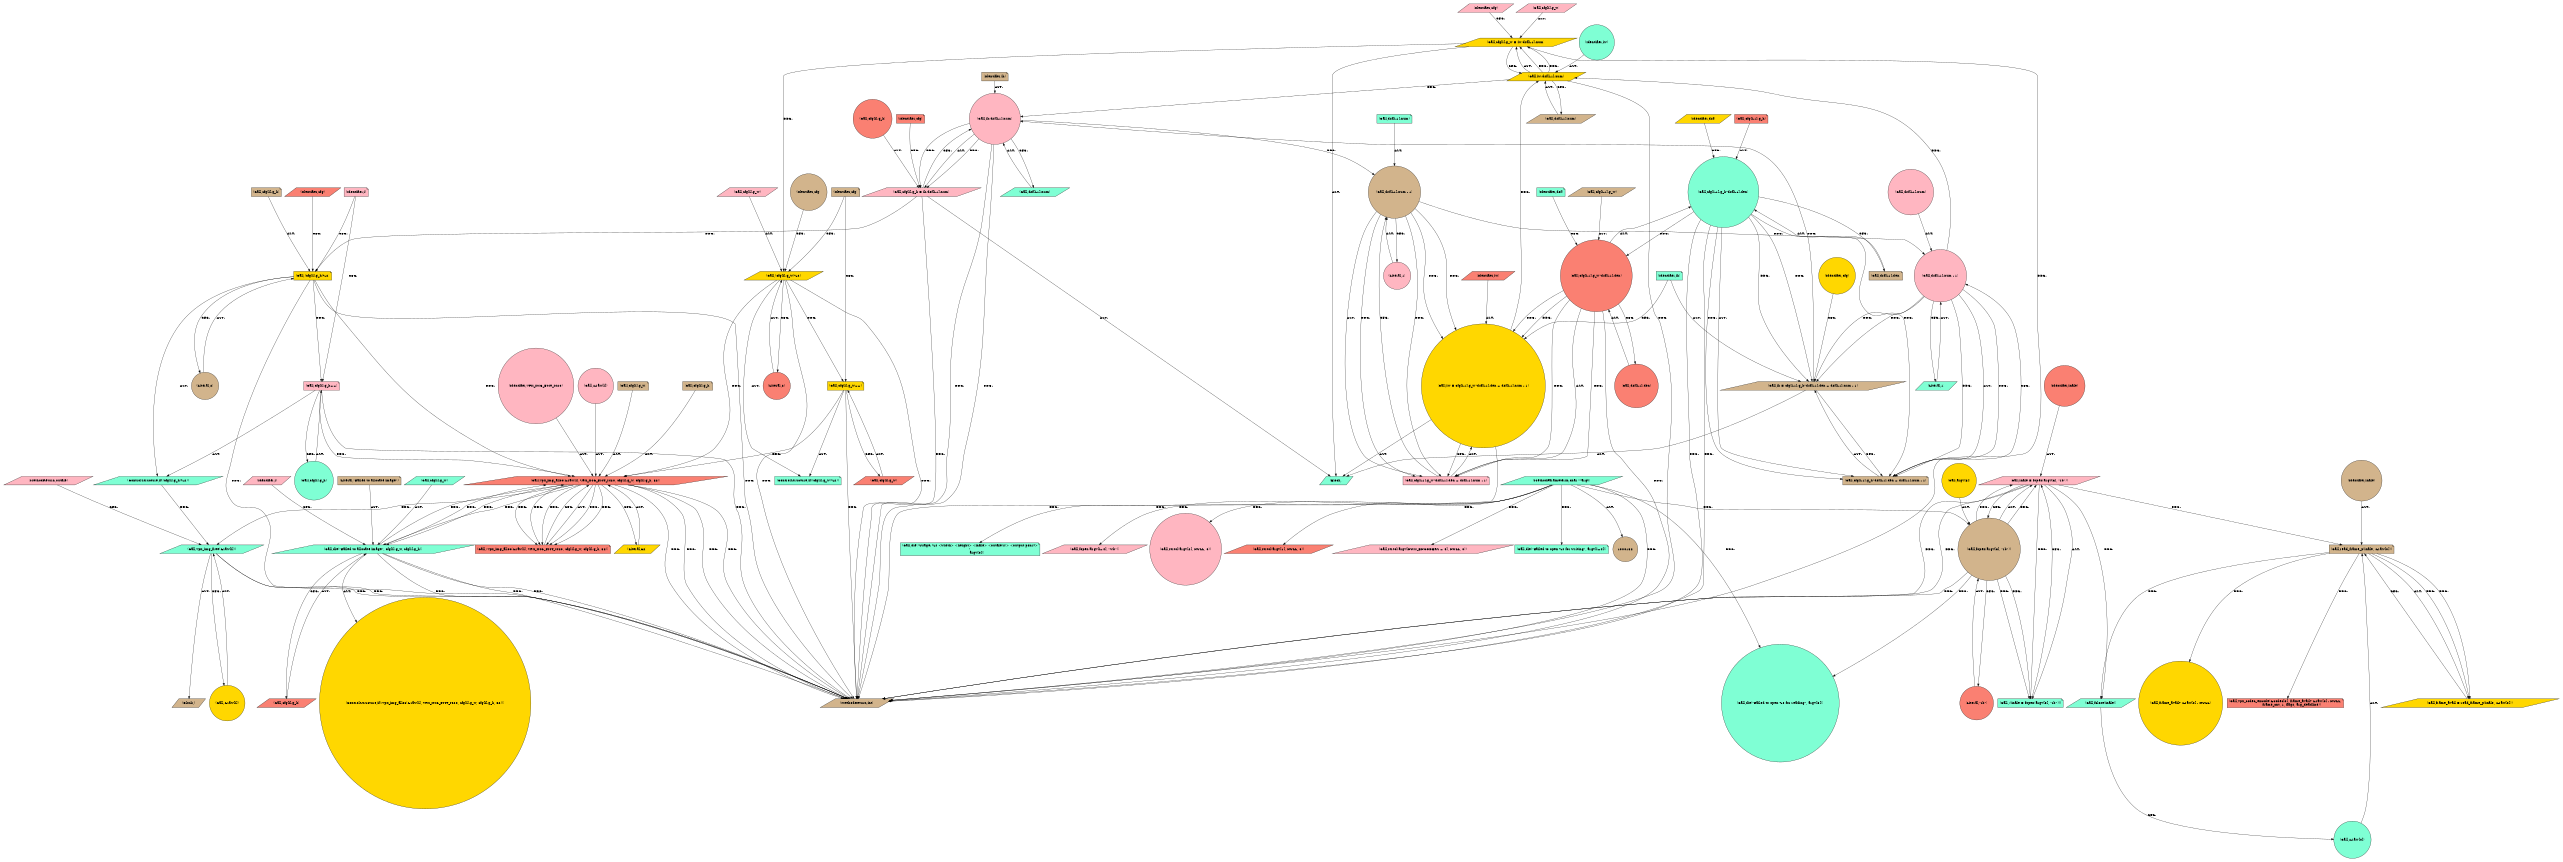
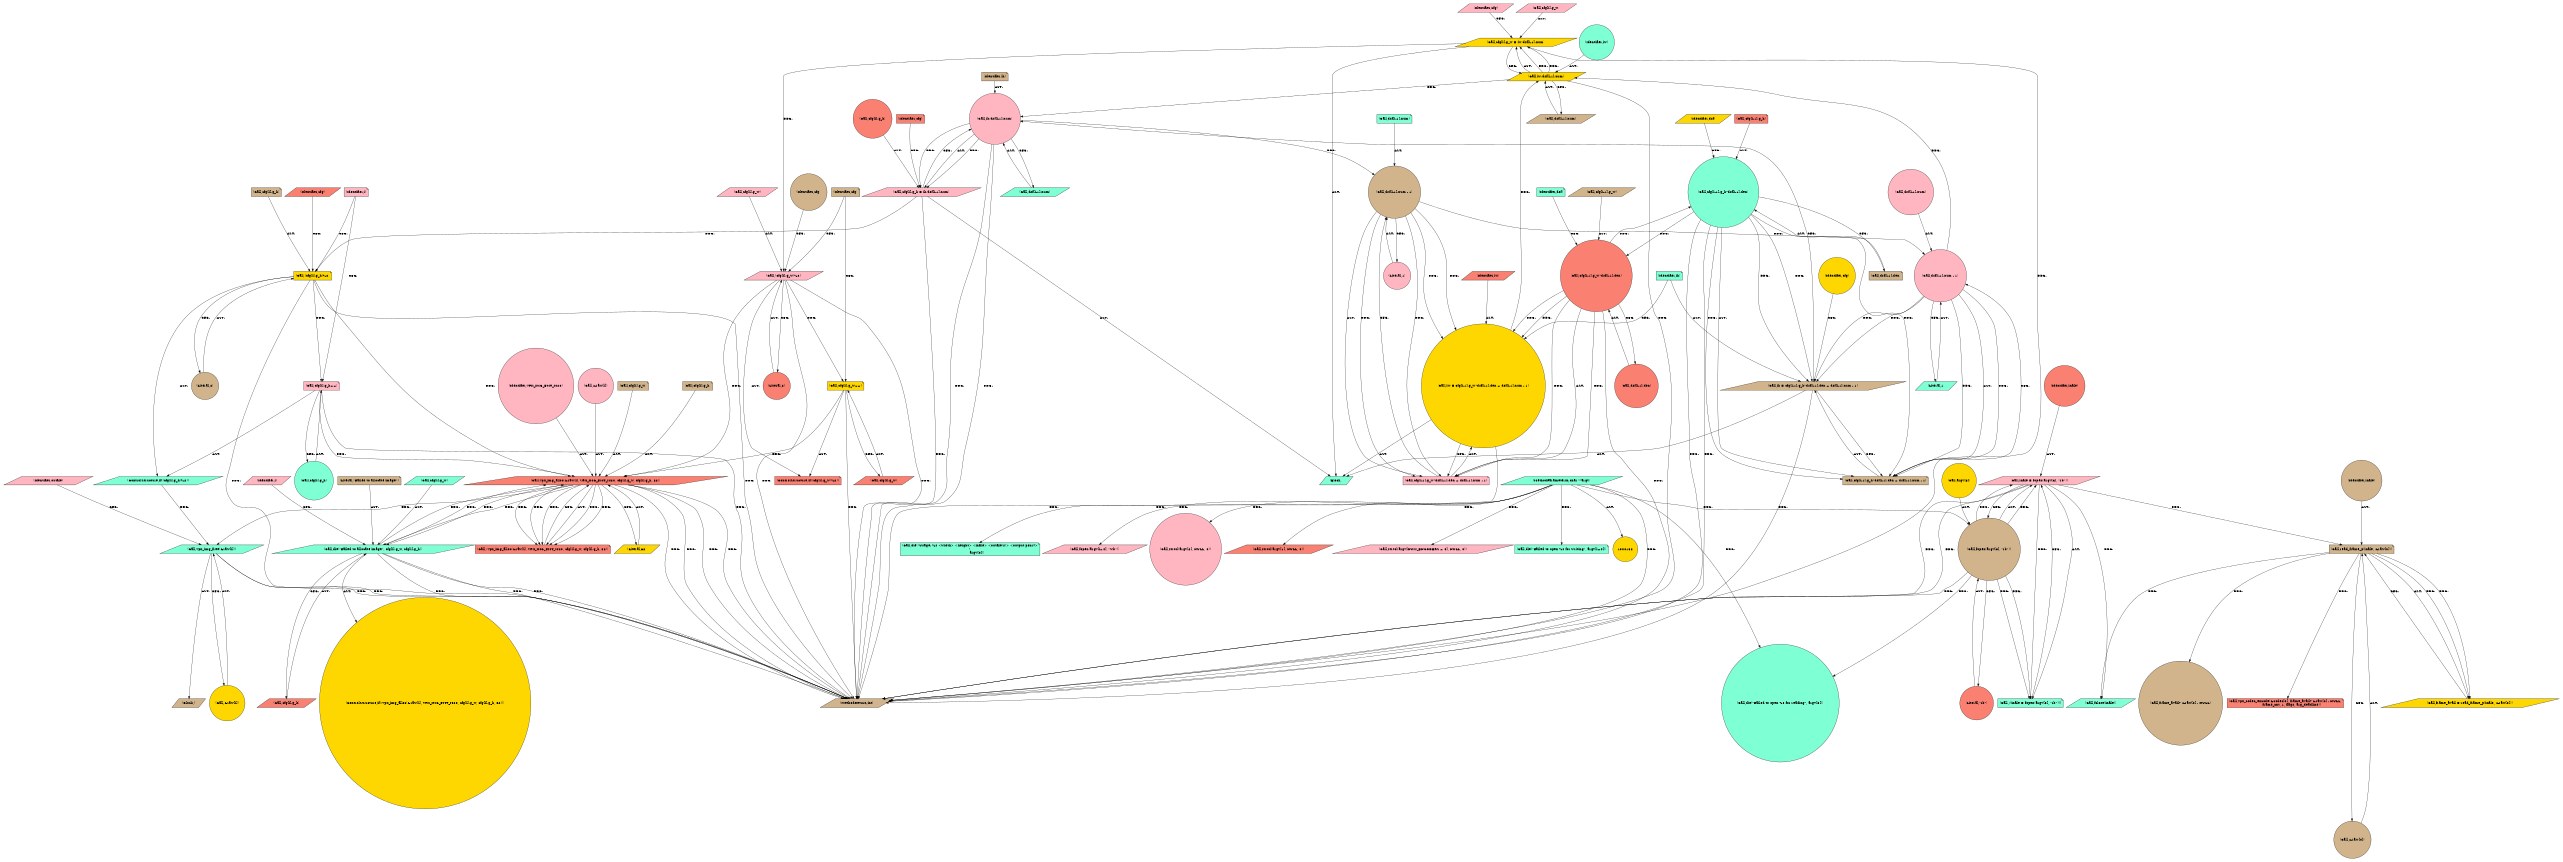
edge "(Call,cfg[i-1].g_w*dsf[i-1].den)" -> "(Call,cfg[i-1].g_h*dsf[i-1].den)": label "AST: " -> "DDG: "
edge "(Call,ih = cfg[i-1].g_h*dsf[i-1].den + dsf[i-1].num - 1)" -> "(Call,ih/dsf[i-1].num)": label "DDG: " -> "CFG: "
node "(Call,(cfg[i].g_w)%2)": fillcolor gold -> lightpink
node "(MethodReturn,outfile)": label "(MethodReturn,outfile)" -> "(Identifier,outfile)"
node "(ControlStructure,if((cfg[i].g_w)%2))": fillcolor aquamarine -> salmon
node "1000132": fillcolor tan -> gold
edge "(Call,ih = cfg[i-1].g_h*dsf[i-1].den + dsf[i-1].num - 1)" -> "(MethodReturn,int)": added, label "DDG:"
node "(Call,frame_avail? &raw[0] : NULL)": fillcolor gold -> tan
edge "(Call,fclose(infile))" -> "(Call,&raw[0])": now "(Call,read_frame_p(infile, &raw[0]))" -> "(Call,&raw[0])"
node "(Call,&raw[0])": fillcolor aquamarine -> tan
